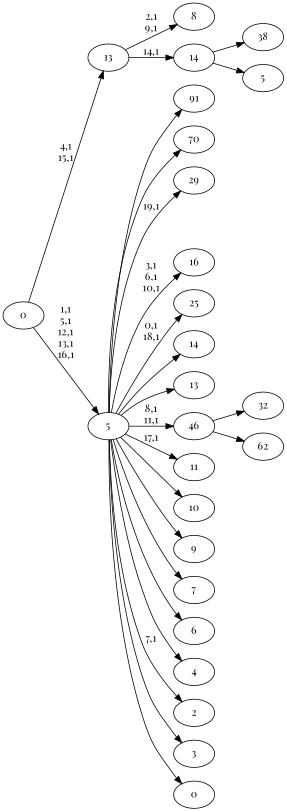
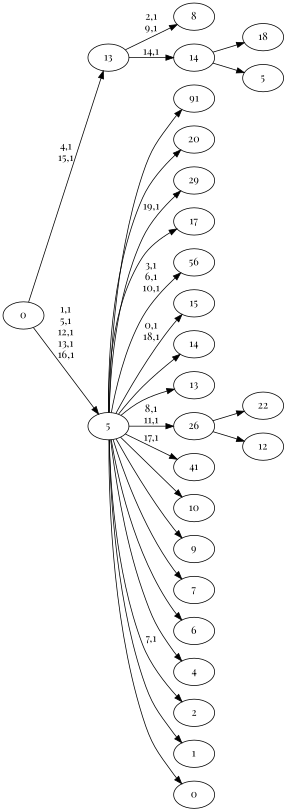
node "38": label "38" -> "18"
node "70": label "70" -> "20"
node "17": added
node "16": label "16" -> "56"
node "25": label "25" -> "15"
node "32": label "32" -> "22"
node "46": label "46" -> "26"
node "62": label "62" -> "12"
node "11": label "11" -> "41"
node "3": label "3" -> "1"
